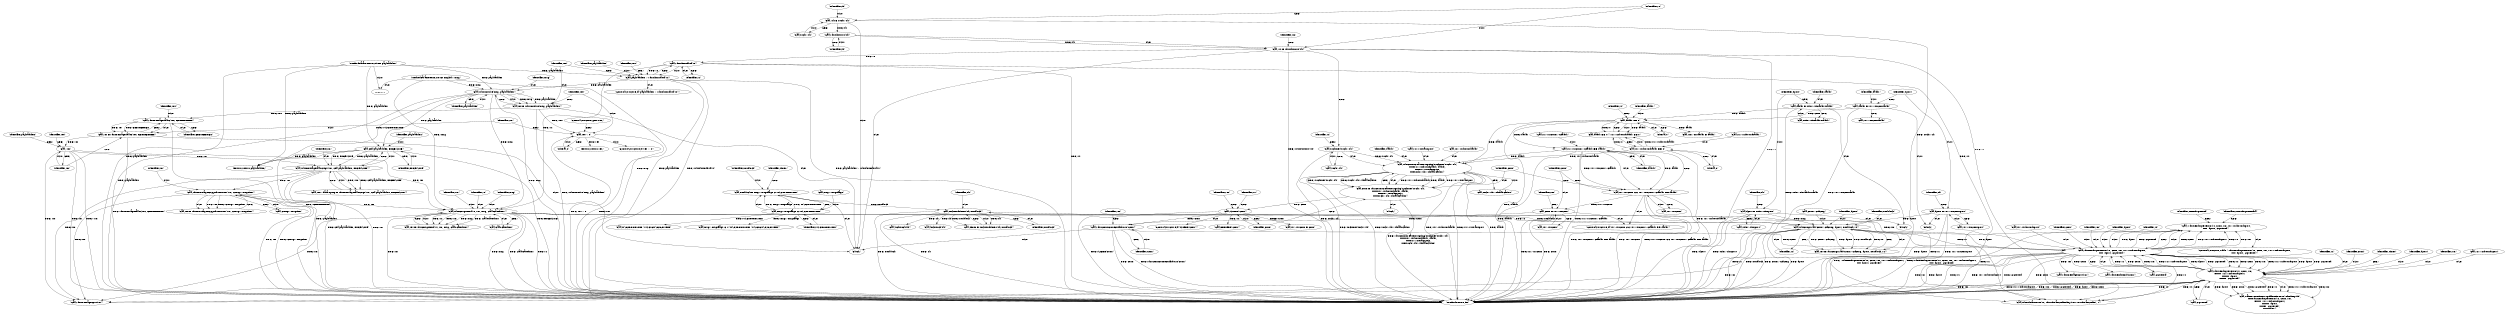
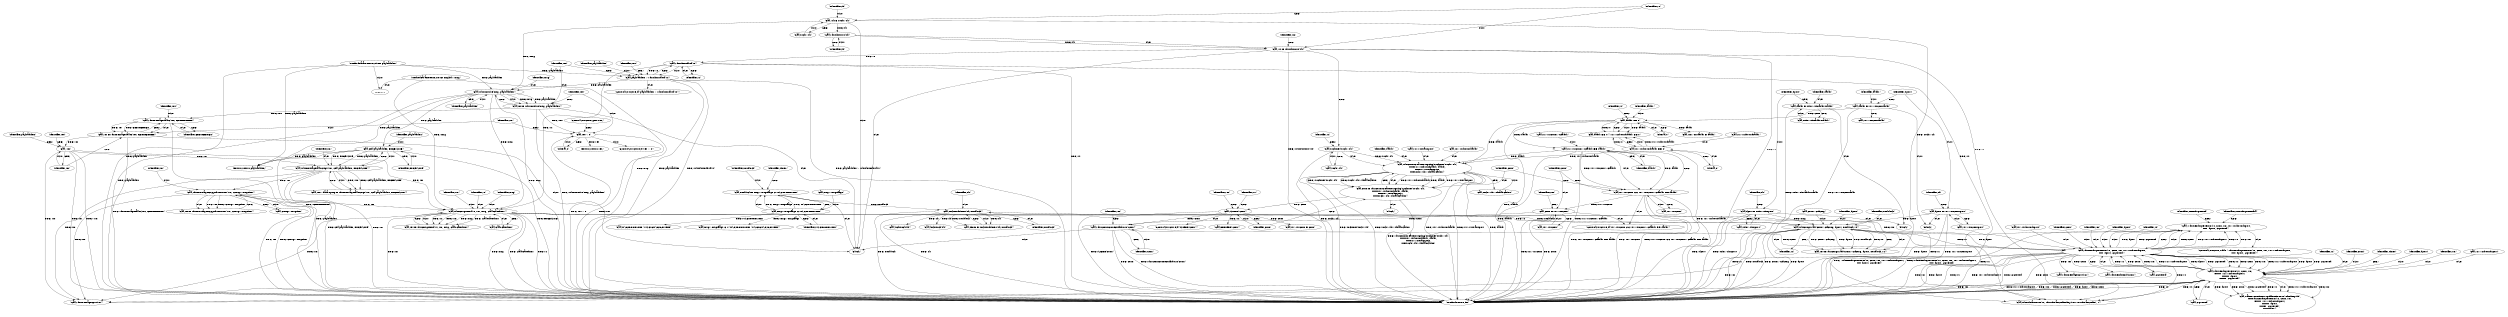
edge "(MethodParameterIn,struct msghdr *msg)" -> "(Call,rds_rm_size(msg, payload_len))": now "(Call,*sk = sock->sk)" -> "(Call,rds_rm_size(msg, payload_len))"
edge "(MethodParameterIn,size_t payload_len)" -> "(Call,ceil(payload_len, PAGE_SIZE))": removed, label "DDG: payload_len"
edge "(Call,daddr = usin->sin_addr.s_addr)" -> "(Call,daddr == 0)": removed, label "DDG: daddr"
edge "(Call,rds_rm_size(msg, payload_len))" -> "(Return,return payload_len;)": label "DDG: MSG_DONTWAIT" -> "DDG: payload_len"
edge "(Call,IS_ERR(conn))" -> "(Call,rs->rs_conn = conn)": label "PAGE: conn" -> "DDG: conn"
